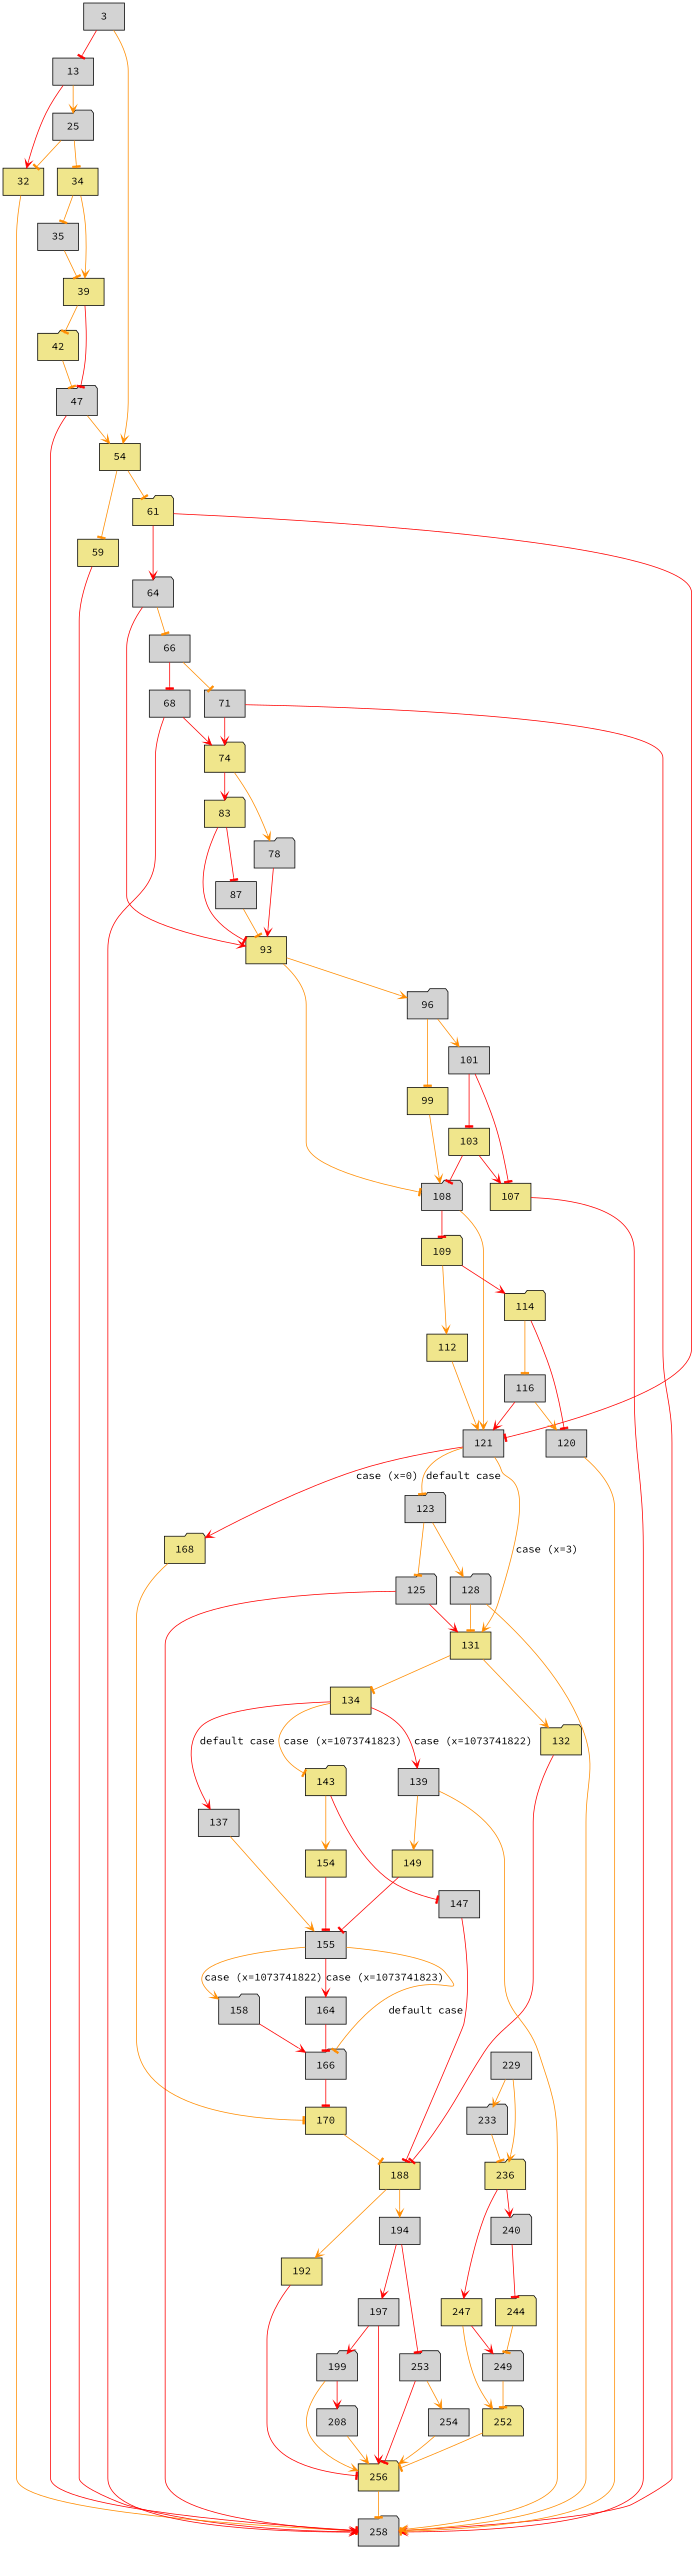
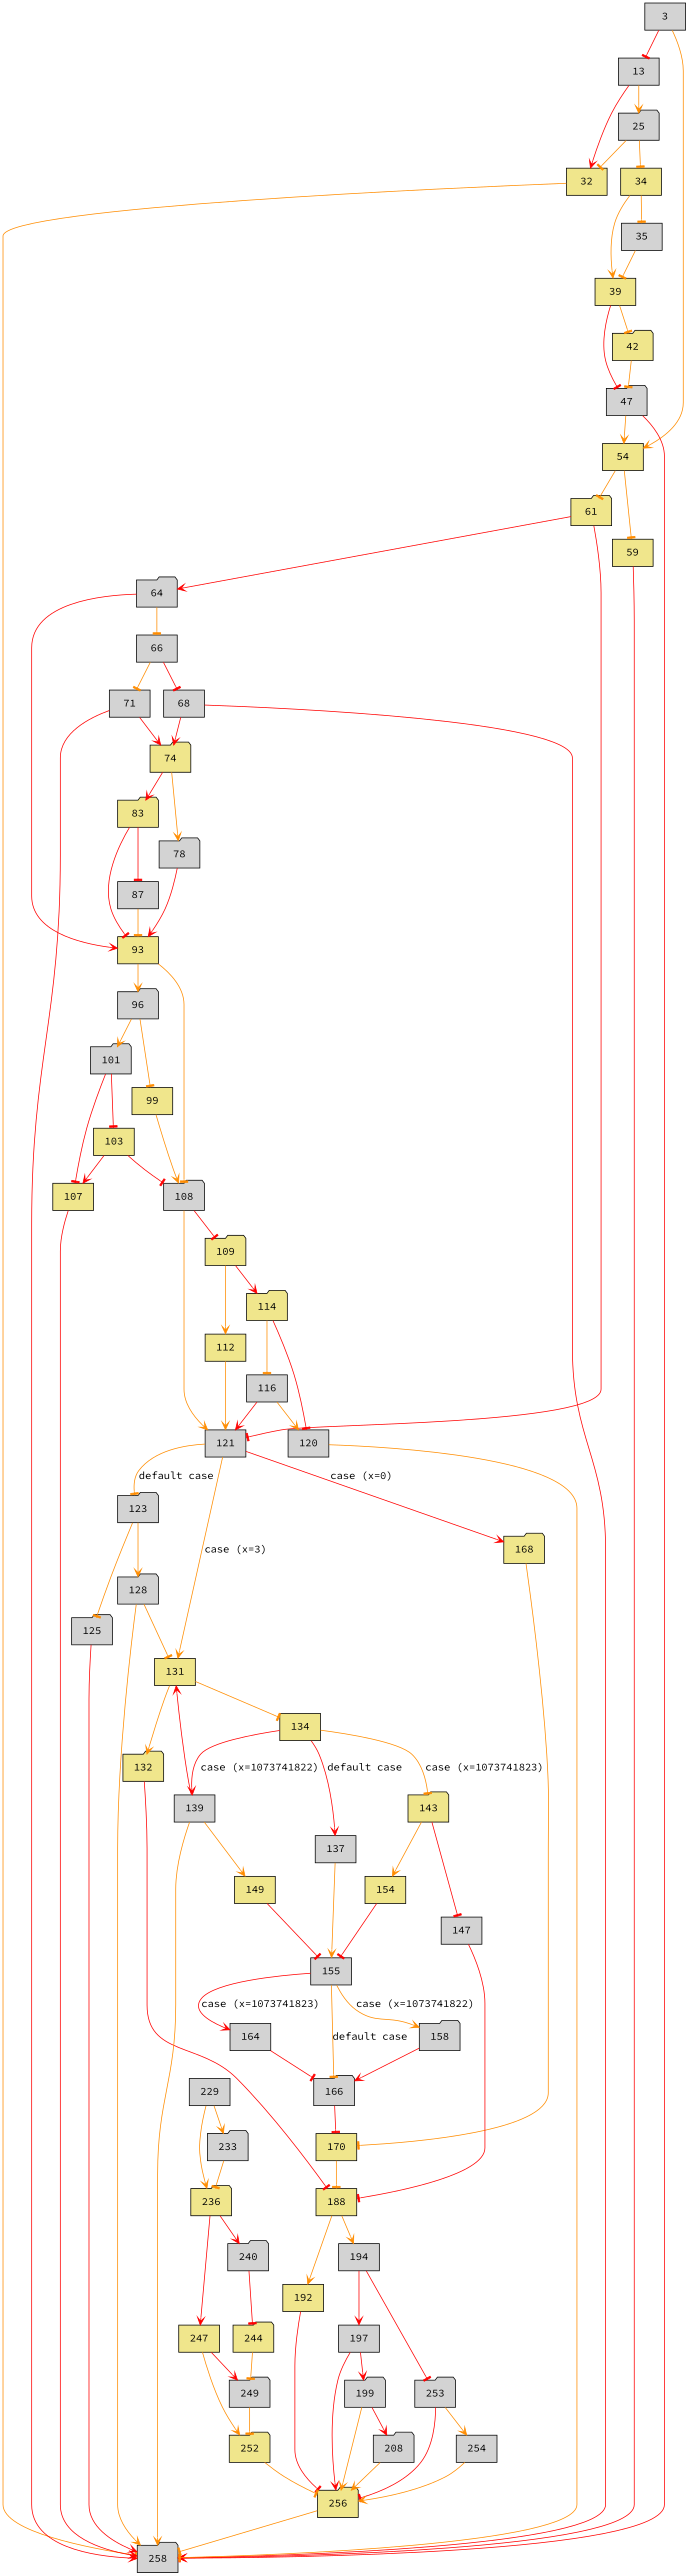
node "101": shape box -> folder
edge "125" -> "131": now "139" -> "131"
